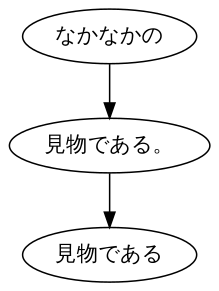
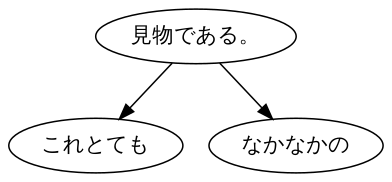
edge "なかなかの" -> "見物である。": reversed
node "見物である": label "見物である" -> "これとても"
